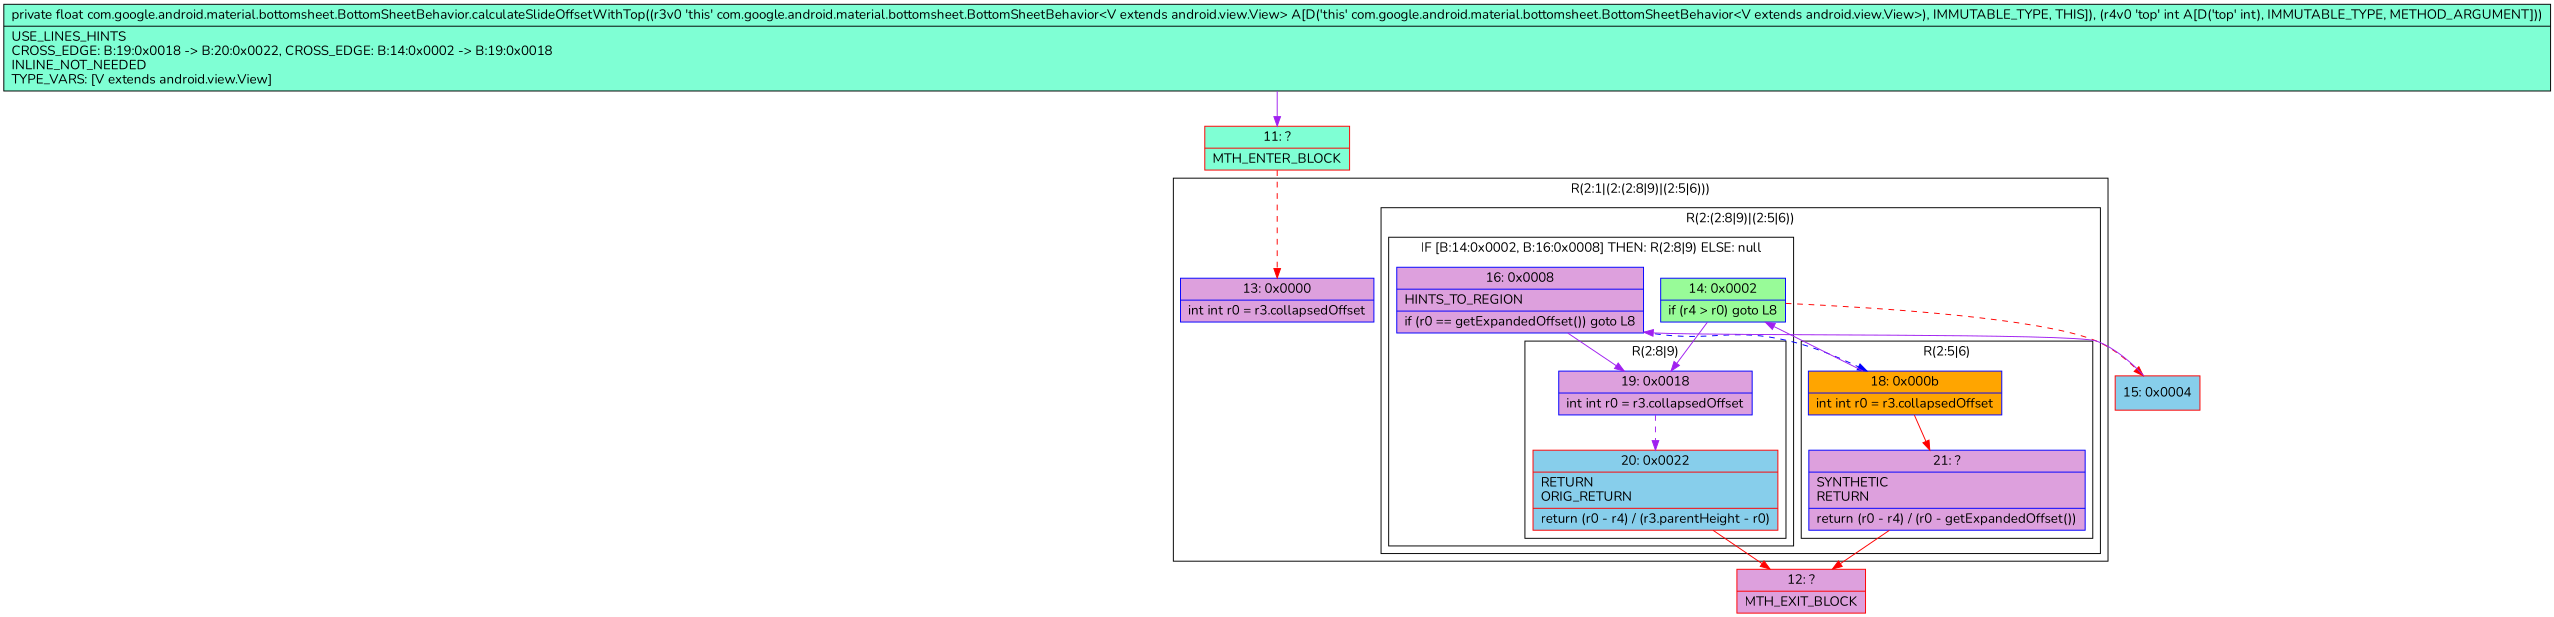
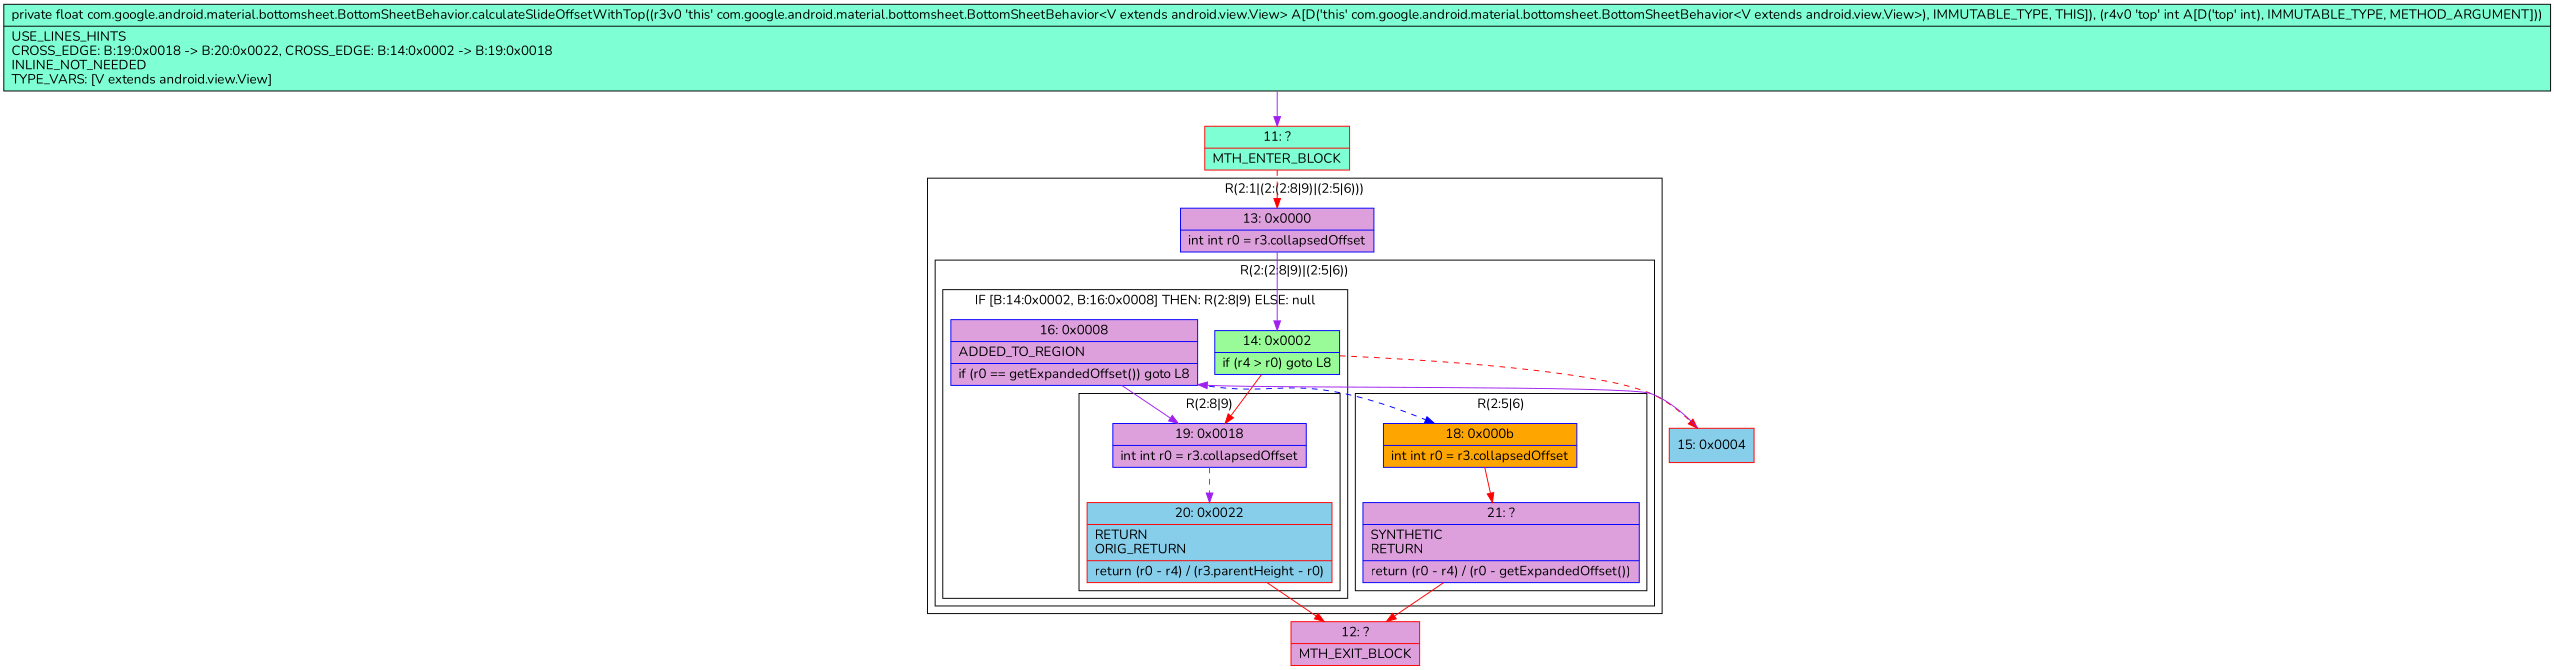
node "16: 0x0008": text "HINTS_TO_REGION" -> "ADDED_TO_REGION"
edge "14: 0x0002" -> "19: 0x0018": color purple -> red
edge "18: 0x000b" -> "14: 0x0002": now "13: 0x0000" -> "14: 0x0002"
